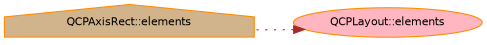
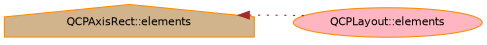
edge "QCPAxisRect::elements" -> "QCPLayout::elements": reversed
